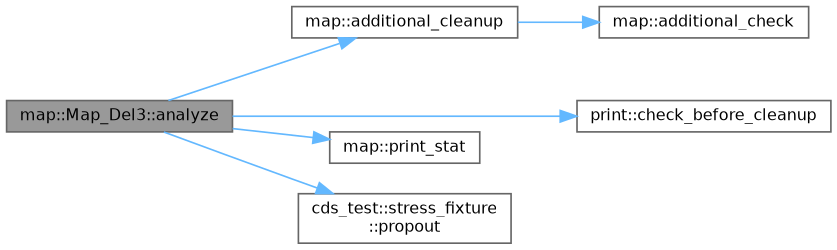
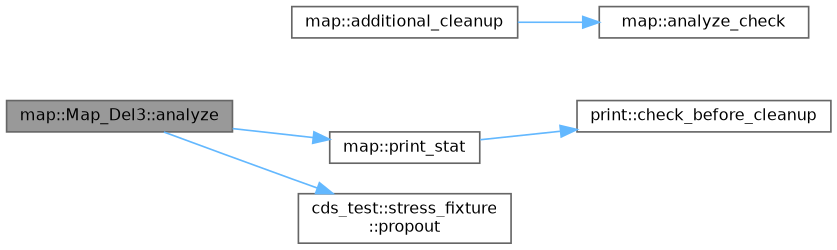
node "map::additional_check": label "map::additional_check" -> "map::analyze_check"
edge "map::Map_Del3::analyze" -> "map::additional_cleanup": removed
edge "map::Map_Del3::analyze" -> "print::check_before_cleanup": now "map::print_stat" -> "print::check_before_cleanup"
